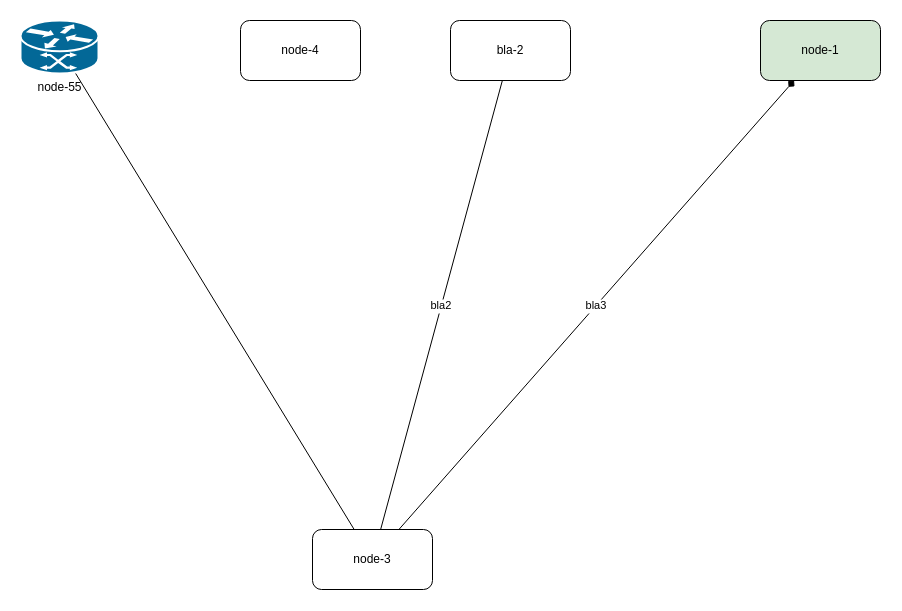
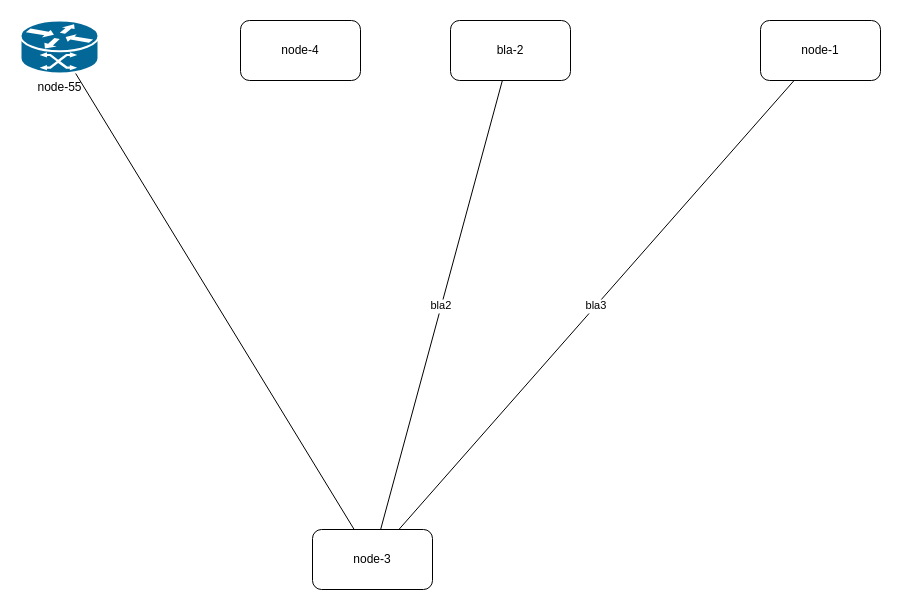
node "node-1": fillcolor #d5e8d4 -> #ffffff
edge "node-3" -> "node-1": arrowhead diamond -> none
